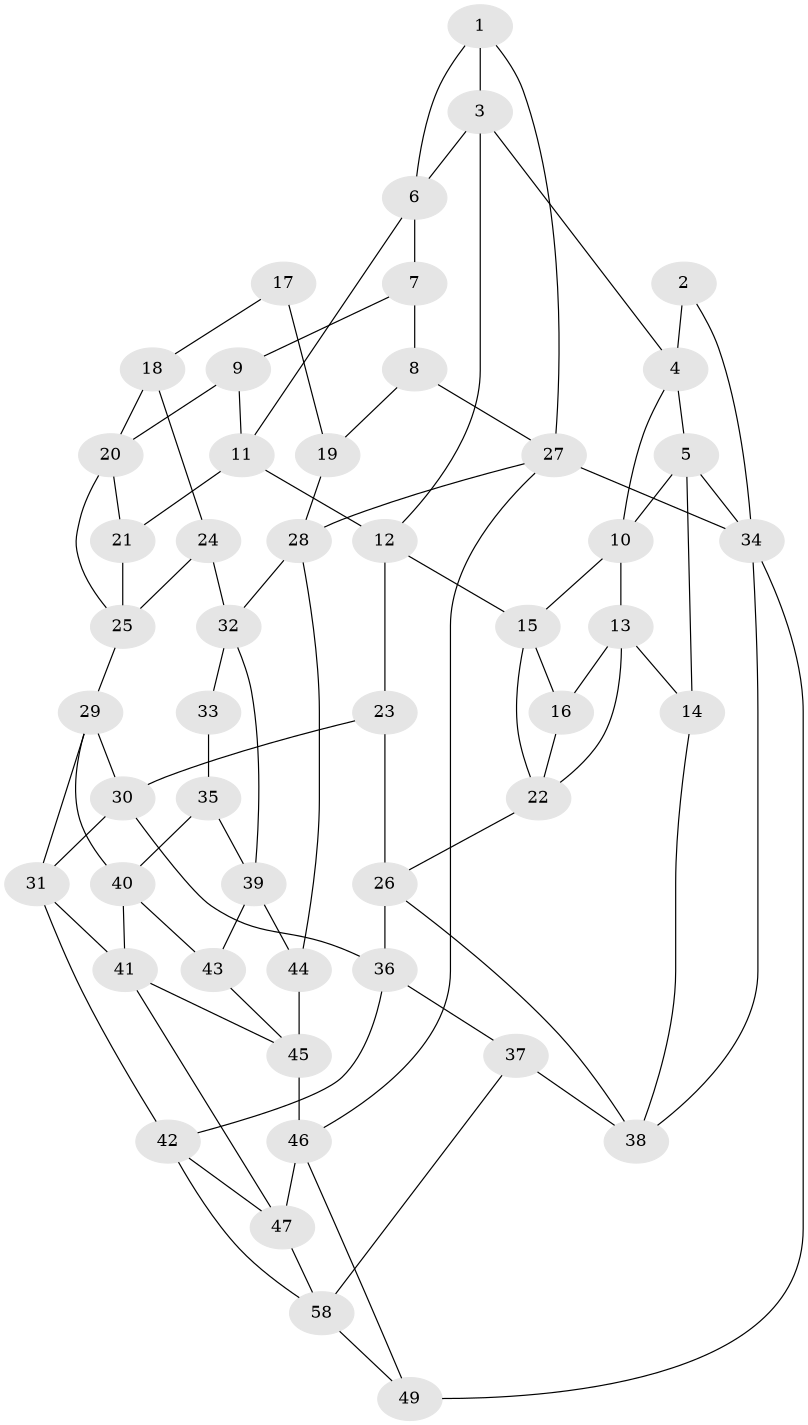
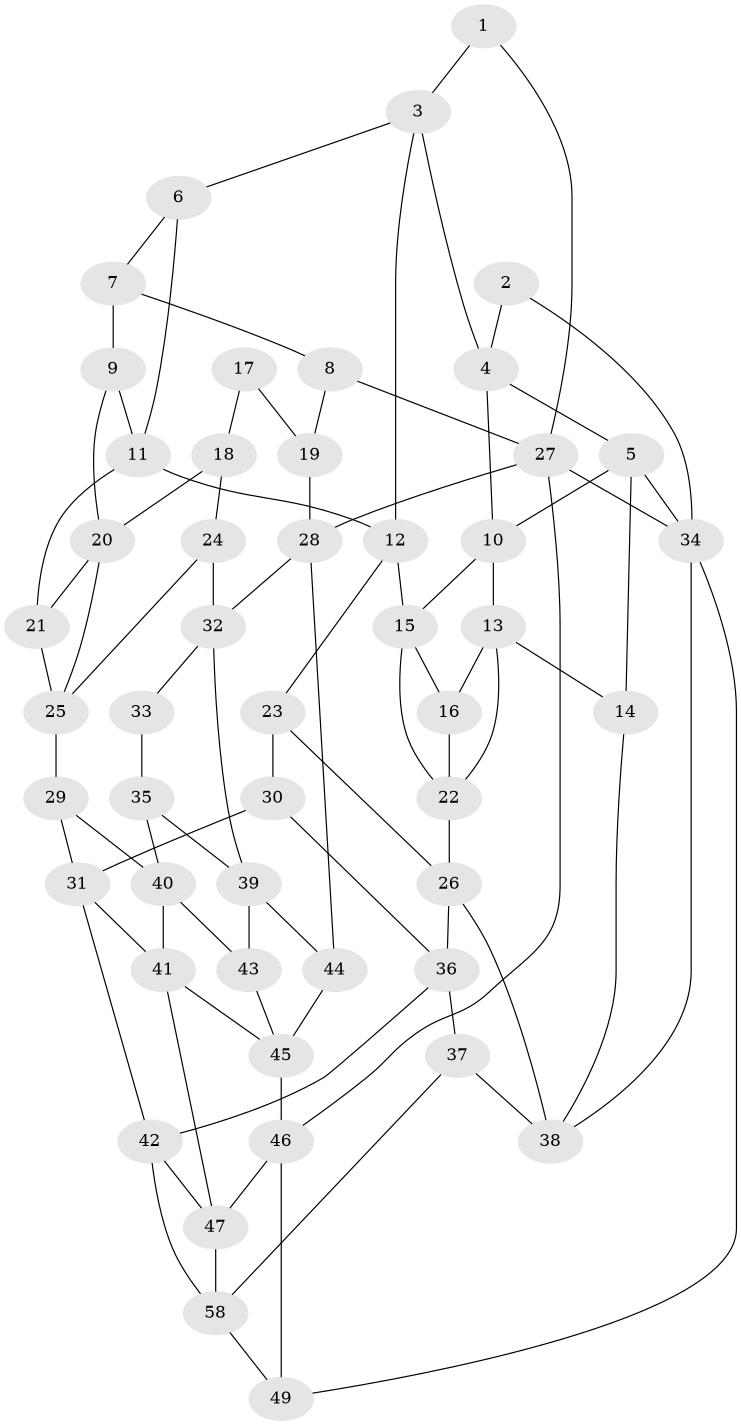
edge "1" -- "6": removed
edge "29" -- "30": removed
